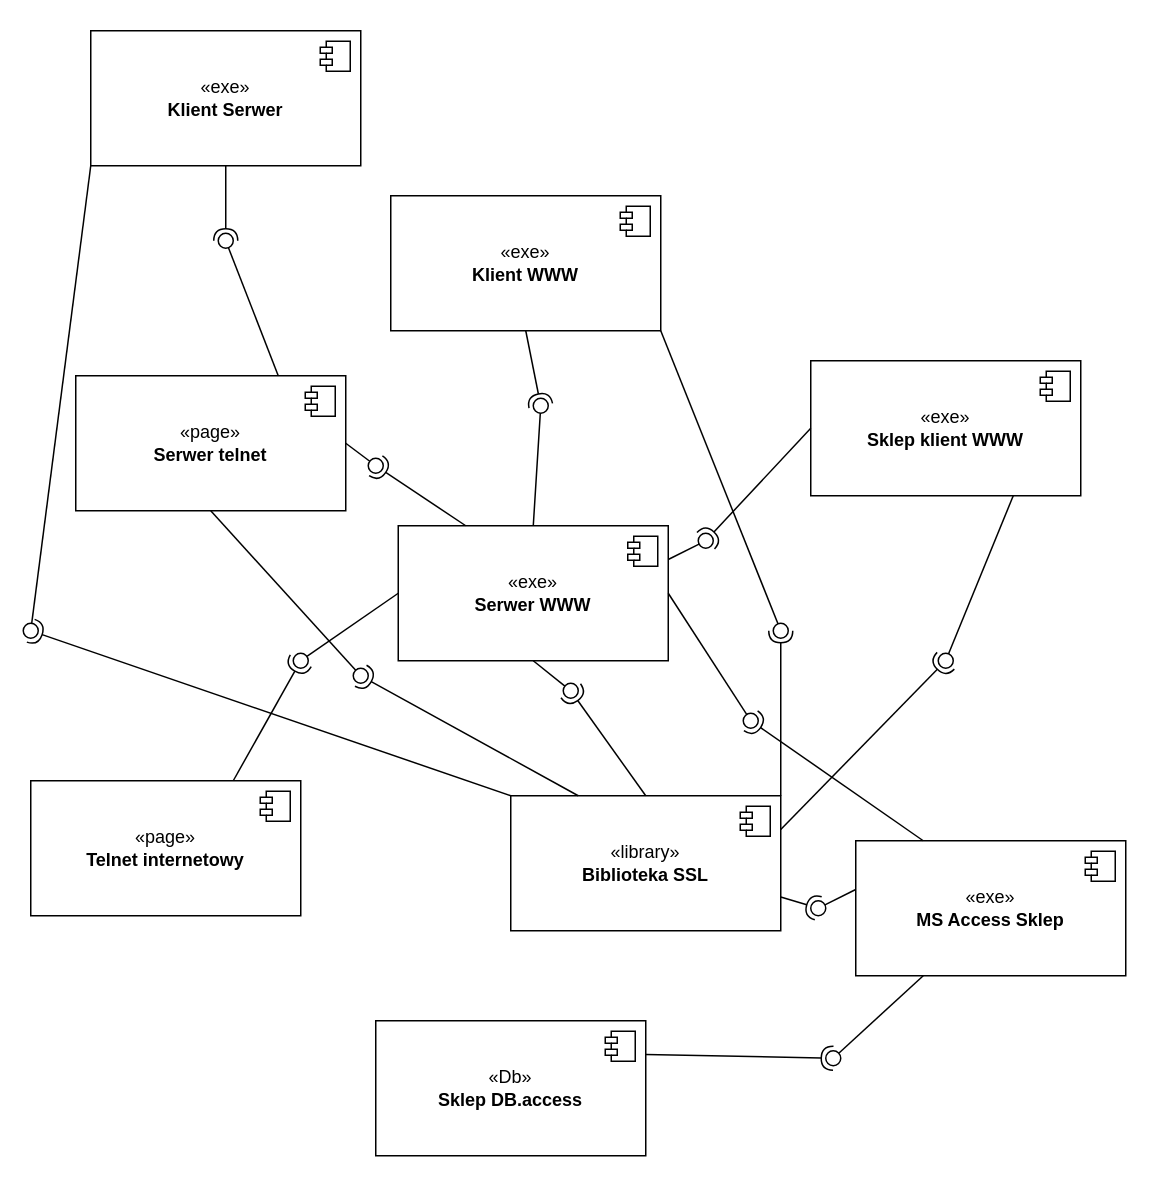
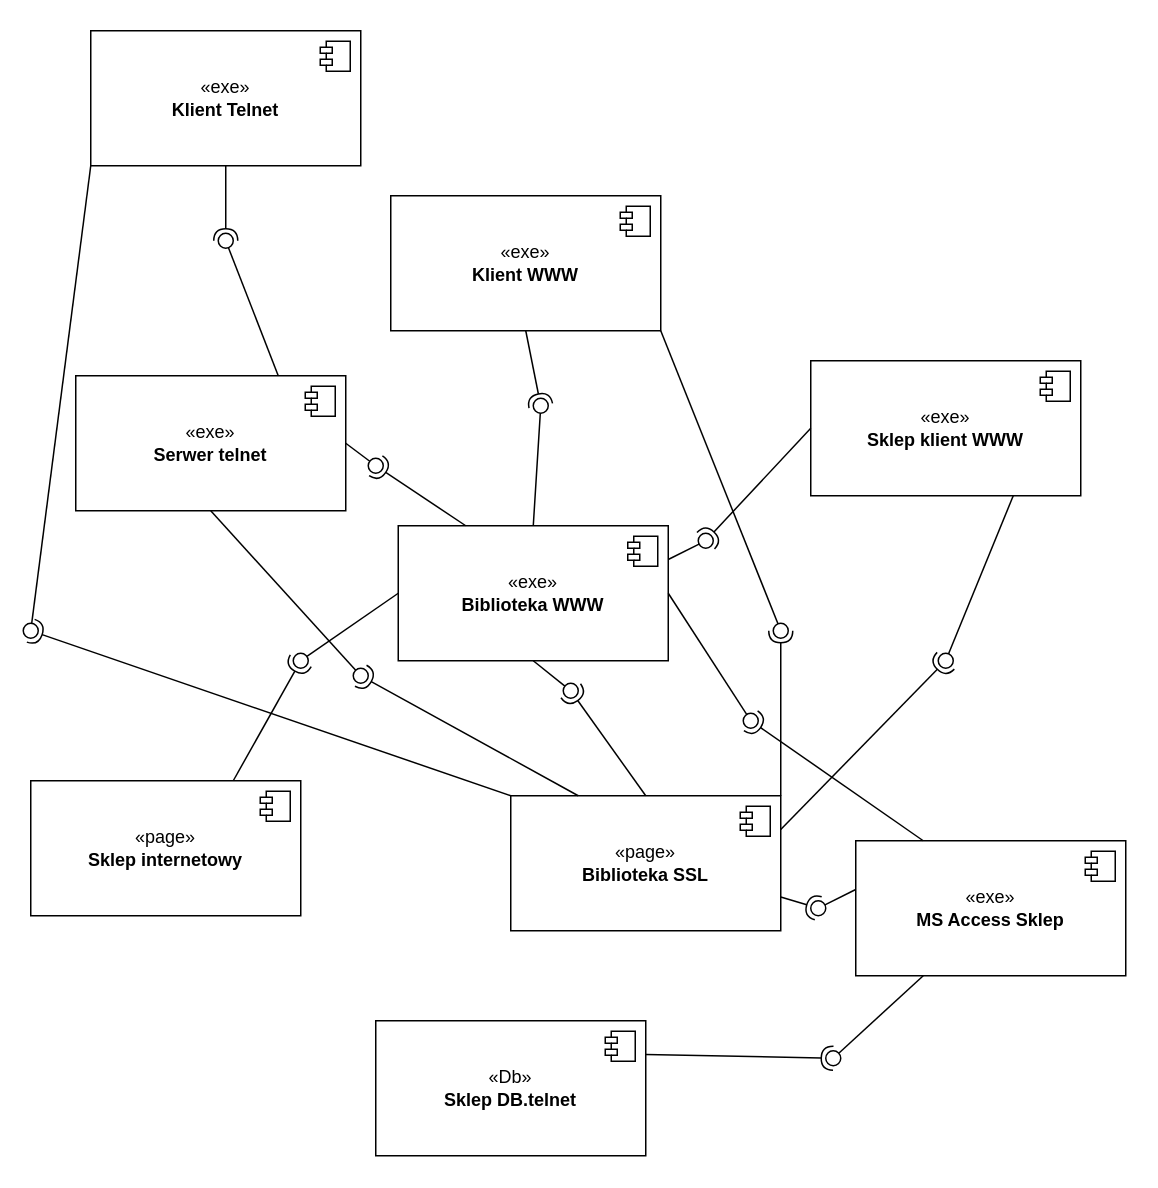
node "«exe» Klient Serwer": label "«exe» Klient Serwer" -> "«exe» Klient Telnet"
node "«page» Serwer telnet": label "«page» Serwer telnet" -> "«exe» Serwer telnet"
node "«exe» Serwer WWW": label "«exe» Serwer WWW" -> "«exe» Biblioteka WWW"
node "«page» Telnet internetowy": label "«page» Telnet internetowy" -> "«page» Sklep internetowy"
node "«library» Biblioteka SSL": label "«library» Biblioteka SSL" -> "«page» Biblioteka SSL"
node "«Db» Sklep DB.access": label "«Db» Sklep DB.access" -> "«Db» Sklep DB.telnet"
